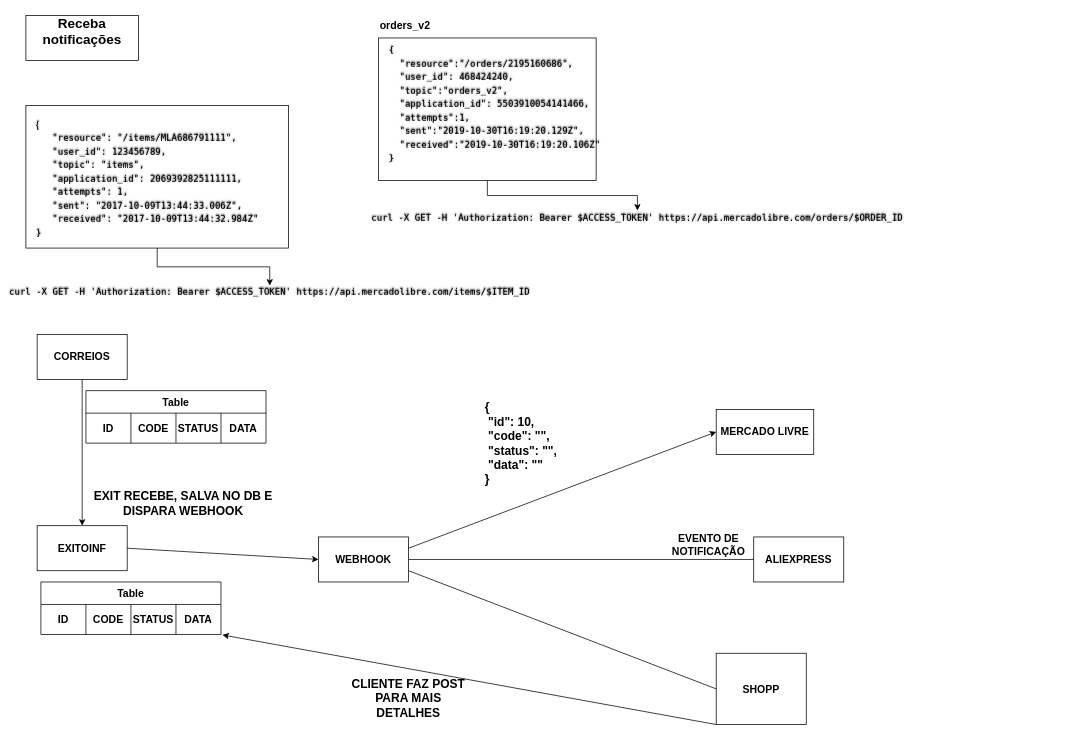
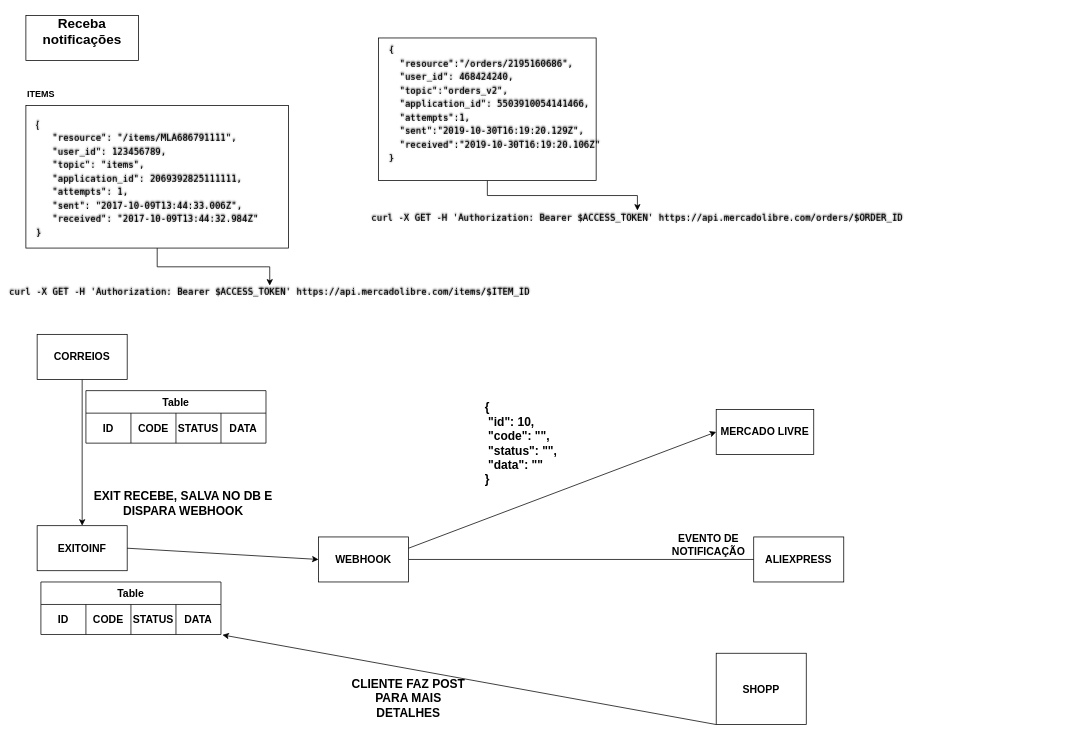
node "orders_v2": removed
node "ITEMS": added
edge "WEBHOOK" -- "SHOPP": removed
